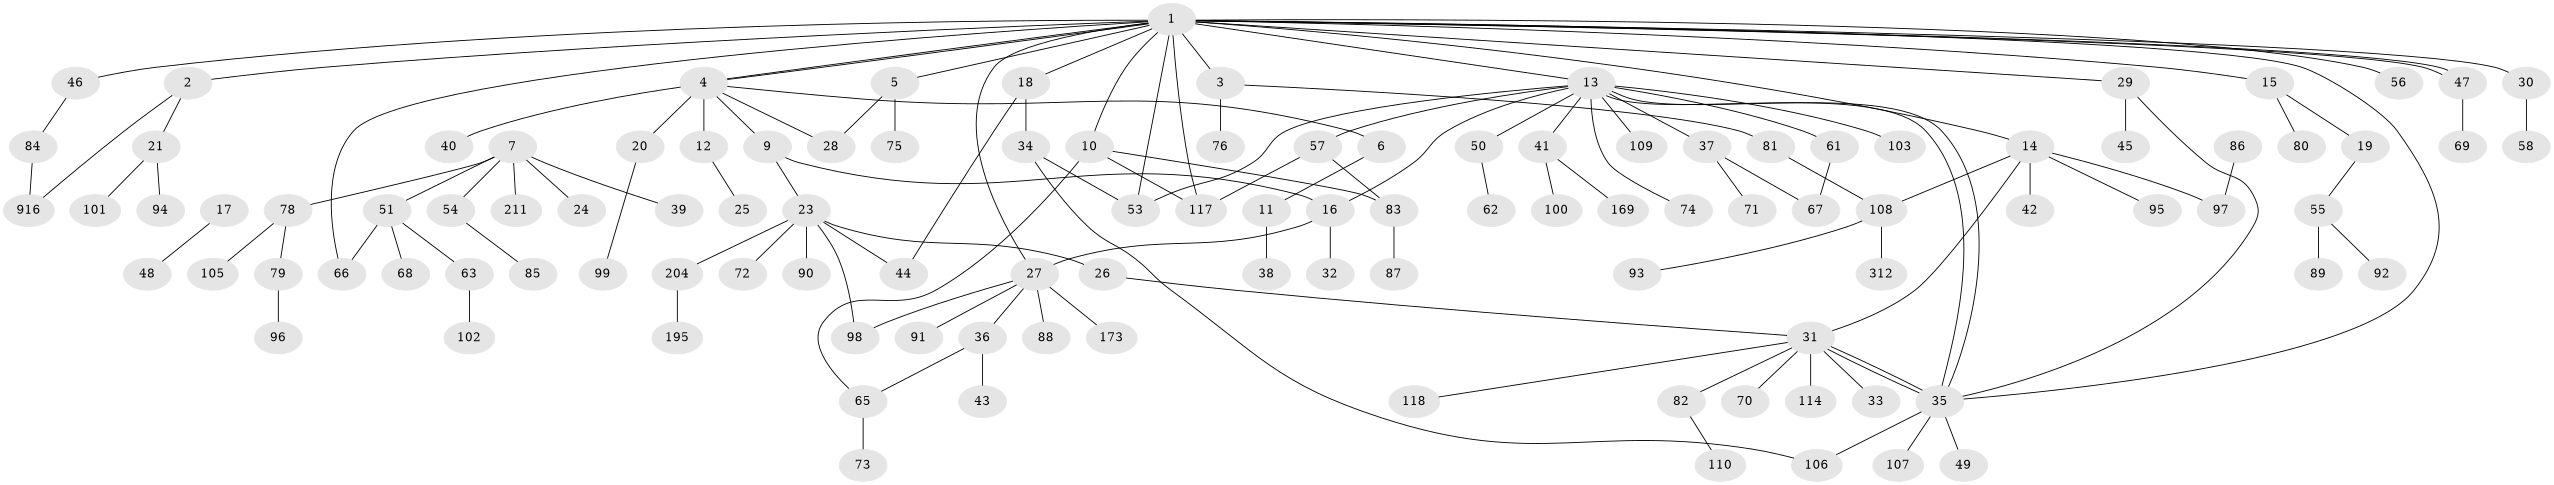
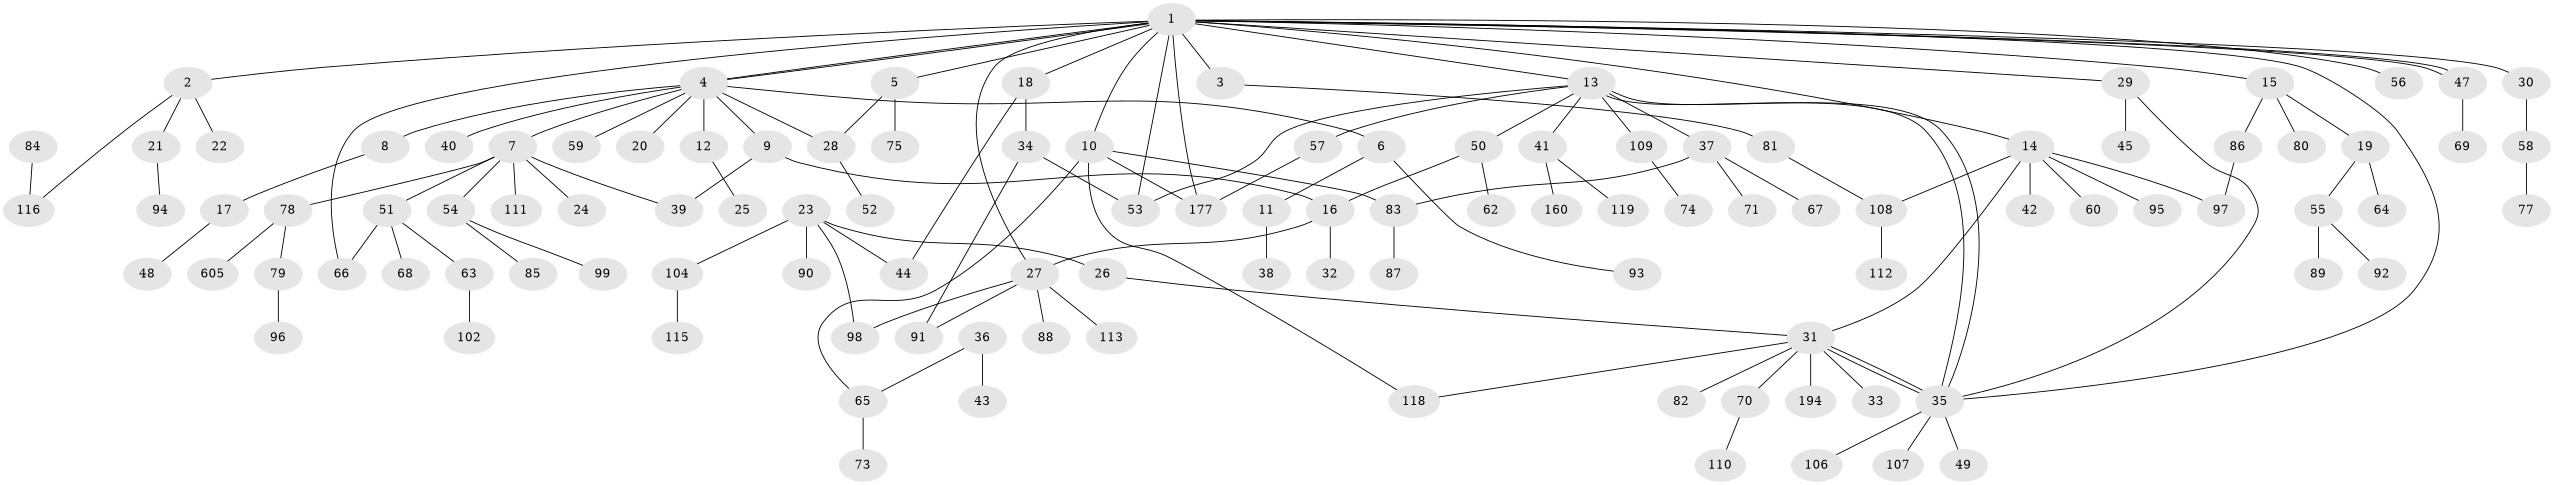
node "46": removed
edge "4" -- "7": added
edge "15" -- "86": added
edge "13" -- "16": now "50" -- "16"
node "22": added
node "8": added
node "59": added
node "76": removed
node "61": removed
node "103": removed
edge "13" -- "74": now "109" -- "74"
edge "9" -- "23": now "9" -- "39"
edge "57" -- "83": now "37" -- "83"
node "916": label "916" -> "116"
node "101": removed
node "211": label "211" -> "111"
edge "20" -- "99": now "54" -- "99"
node "52": added
node "117": label "117" -> "177"
node "100": label "100" -> "160"
node "169": label "169" -> "119"
node "60": added
node "64": added
node "77": added
edge "108" -- "93": now "6" -- "93"
node "105": label "105" -> "605"
node "204": label "204" -> "104"
node "72": removed
node "312": label "312" -> "112"
edge "10" -- "118": added
edge "27" -- "36": removed
node "195": label "195" -> "115"
node "173": label "173" -> "113"
node "114": label "114" -> "194"
edge "34" -- "106": now "34" -- "91"
edge "82" -- "110": now "70" -- "110"
